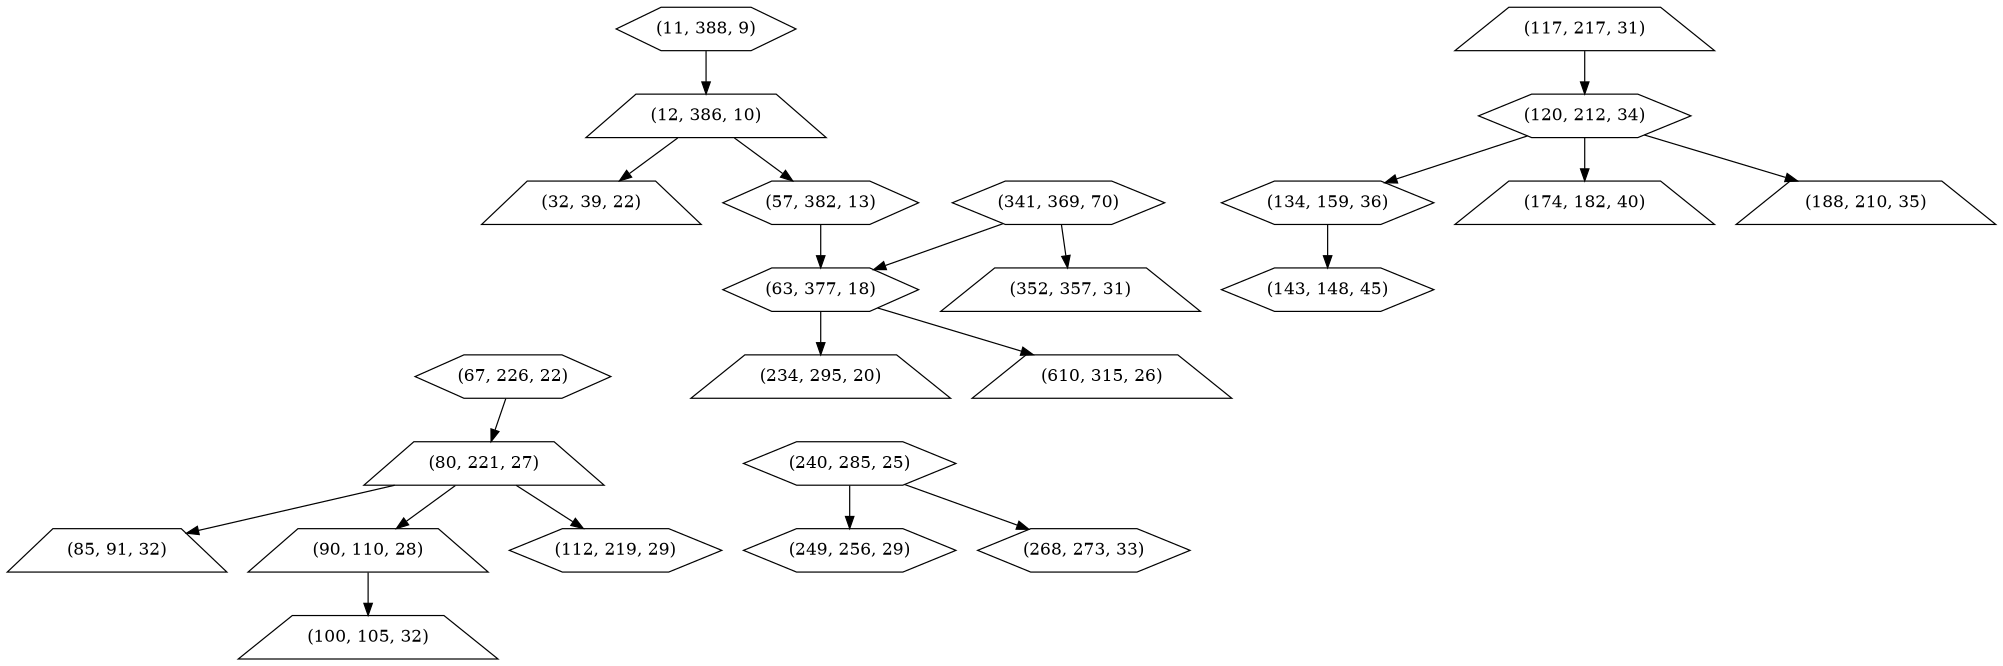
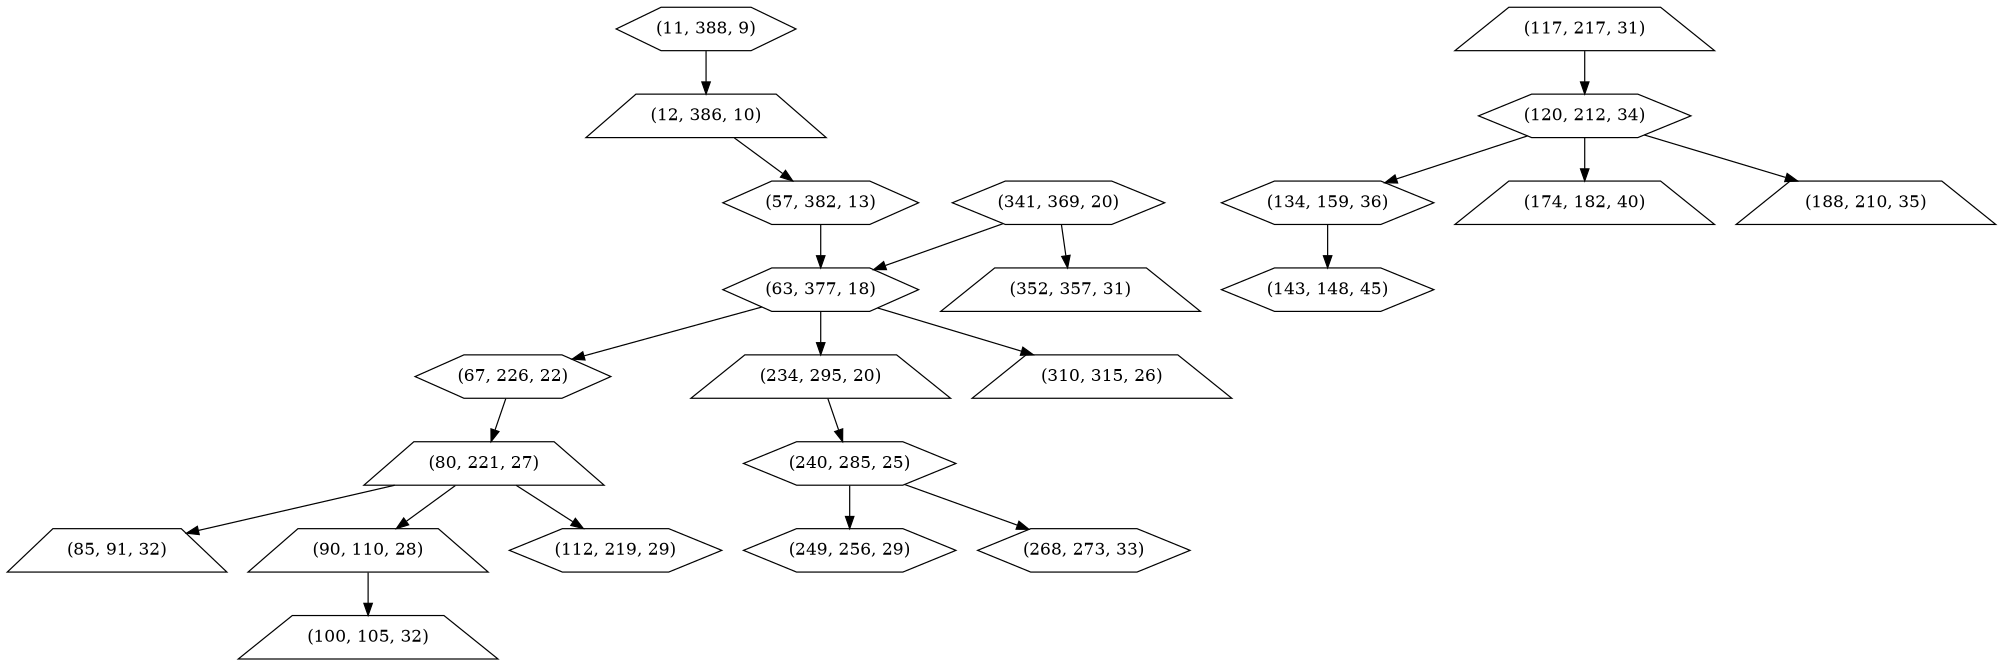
node "(32, 39, 22)": removed
node "(341, 369, 70)": label "(341, 369, 70)" -> "(341, 369, 20)"
edge "(63, 377, 18)" -> "(67, 226, 22)": added
node "(610, 315, 26)": label "(610, 315, 26)" -> "(310, 315, 26)"
edge "(234, 295, 20)" -> "(240, 285, 25)": added
